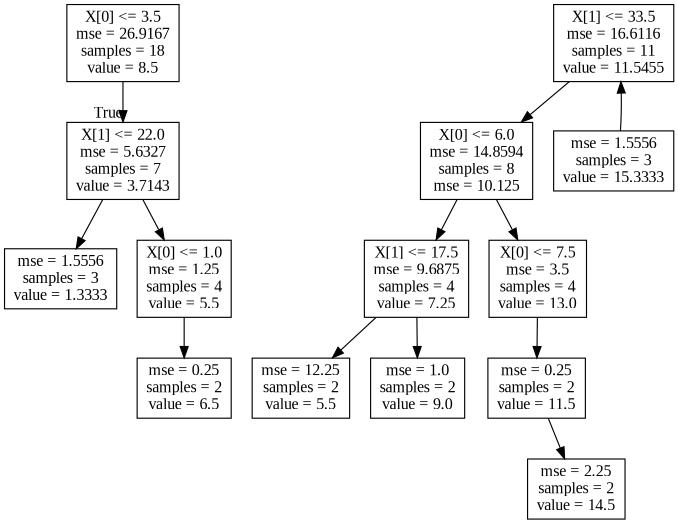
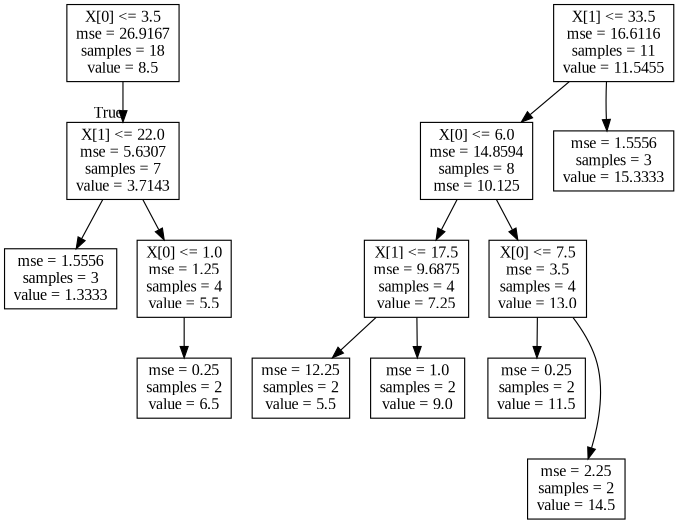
edge "mse = 1.5556 samples = 3 value = 15.3333" -> "X[1] <= 33.5 mse = 16.6116 samples = 11 value = 11.5455": reversed
node "X[1] <= 22.0 mse = 5.6327 samples = 7 value = 3.7143": label "X[1] <= 22.0 mse = 5.6327 samples = 7 value = 3.7143" -> "X[1] <= 22.0 mse = 5.6307 samples = 7 value = 3.7143"
edge "mse = 0.25 samples = 2 value = 11.5" -> "mse = 2.25 samples = 2 value = 14.5": now "X[0] <= 7.5 mse = 3.5 samples = 4 value = 13.0" -> "mse = 2.25 samples = 2 value = 14.5"
